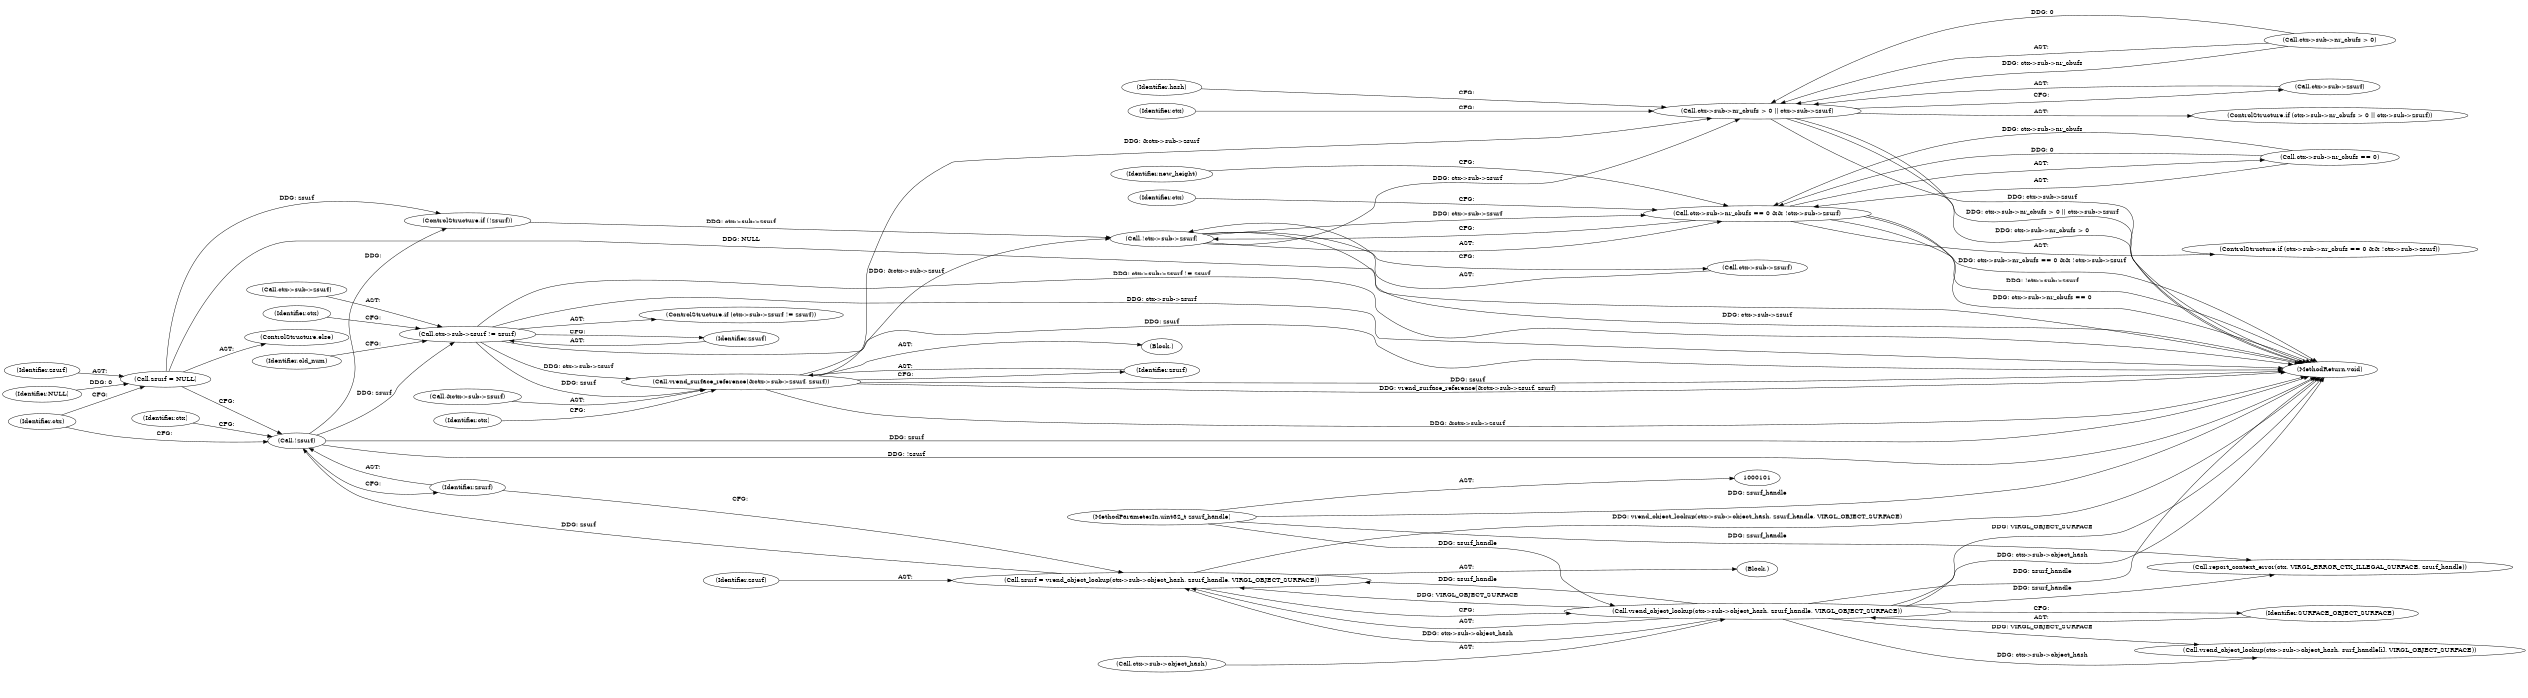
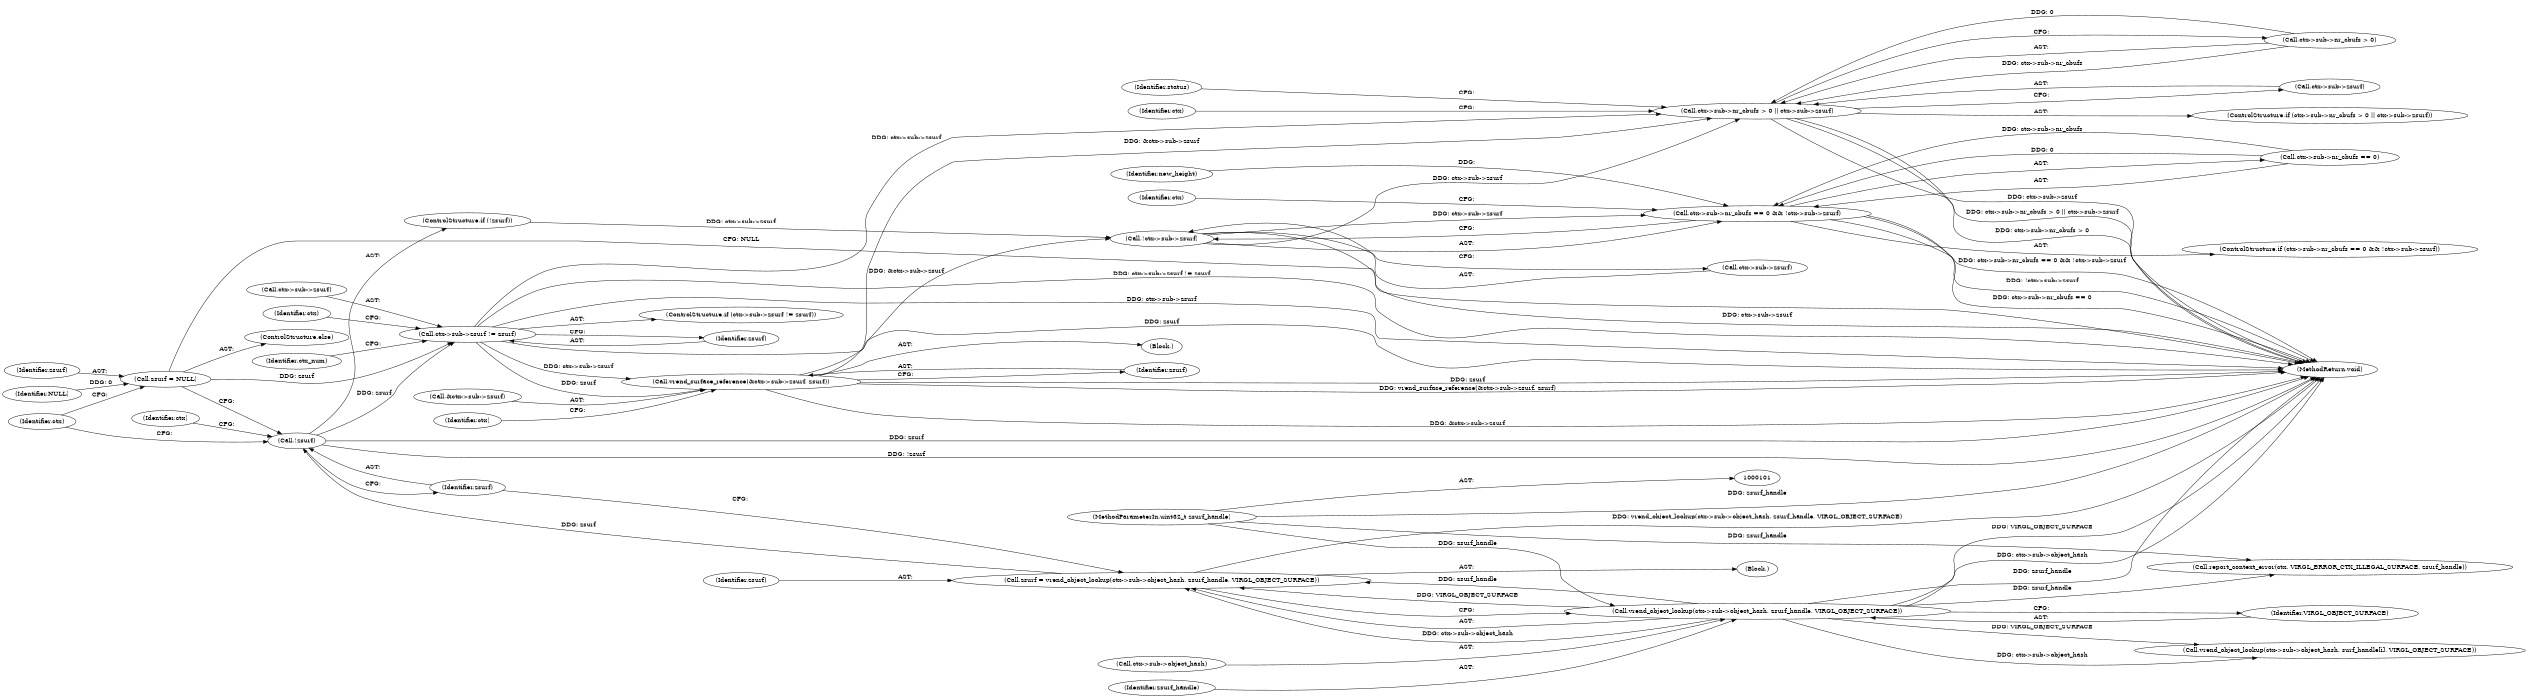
edge "(Call,ctx->sub->nr_cbufs > 0 || ctx->sub->zsurf)" -> "(Call,ctx->sub->nr_cbufs > 0)": added, label "CFG:"
node "(Identifier,hash)": label "(Identifier,hash)" -> "(Identifier,status)"
edge "(Call,ctx->sub->zsurf != zsurf)" -> "(Call,ctx->sub->nr_cbufs > 0 || ctx->sub->zsurf)": added, label "DDG: ctx->sub->zsurf"
edge "(Identifier,new_height)" -> "(Call,ctx->sub->nr_cbufs == 0 && !ctx->sub->zsurf)": label "CFG: " -> "DDG: "
edge "(Call,zsurf = NULL)" -> "(ControlStructure,if (!zsurf))": now "(Call,zsurf = NULL)" -> "(Call,ctx->sub->zsurf != zsurf)"
edge "(Call,zsurf = NULL)" -> "(MethodReturn,void)": label "DDG: NULL" -> "CFG: NULL"
edge "(Call,!zsurf)" -> "(ControlStructure,if (!zsurf))": label "DDG: " -> "AST: "
node "(Identifier,old_num)": label "(Identifier,old_num)" -> "(Identifier,ctx_num)"
node "(Identifier,SURFACE_OBJECT_SURFACE)": label "(Identifier,SURFACE_OBJECT_SURFACE)" -> "(Identifier,VIRGL_OBJECT_SURFACE)"
node "(Identifier,zsurf_handle)": added
